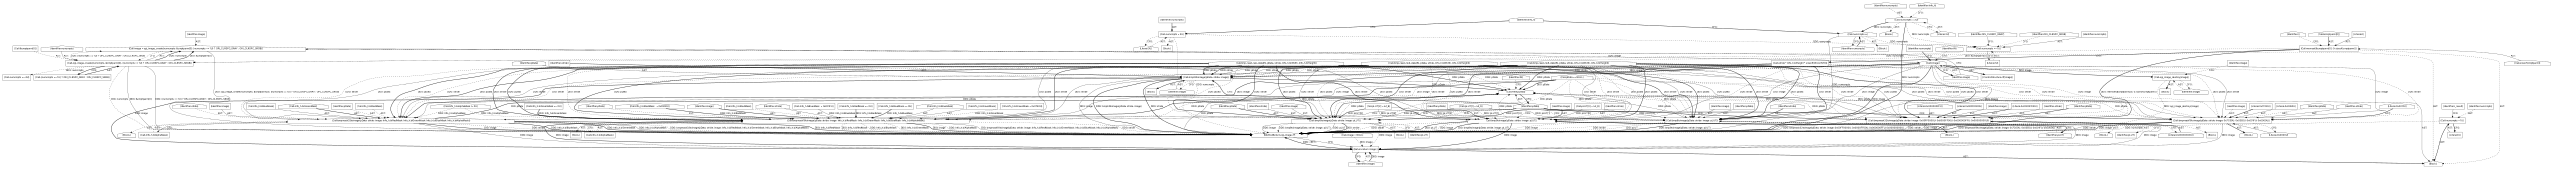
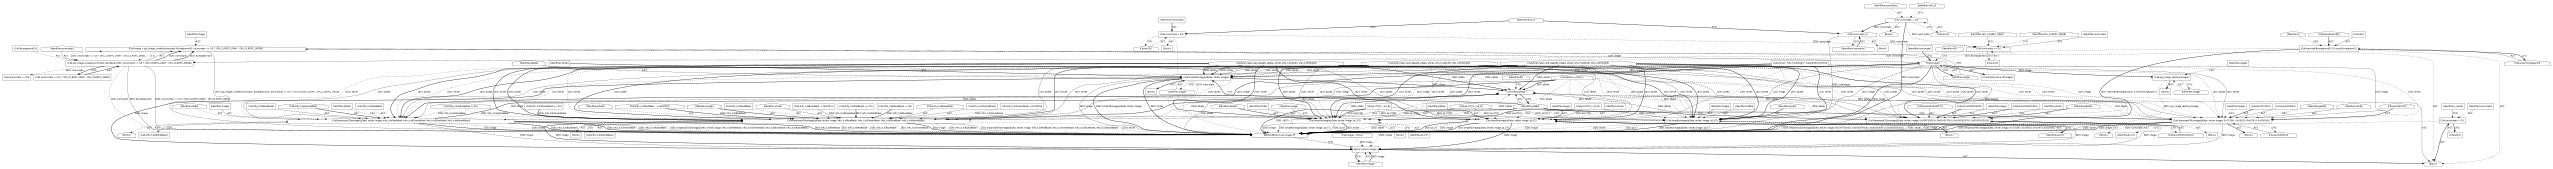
edge "(Call,memset(&cmptparm[0], 0, sizeof(cmptparm)))" -> "(Call,stride * Info_h.biHeight * sizeof(OPJ_UINT8))": now "(Call,memset(&cmptparm[0], 0, sizeof(cmptparm)))" -> "(Call,sizeof(cmptparm))"
edge "(Return,return image;)" -> "(MethodReturn,opj_image_t*)": now "(Call,pLUT[2] = lut_B)" -> "(MethodReturn,opj_image_t*)"
